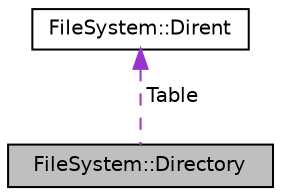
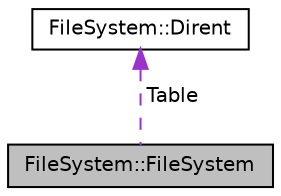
node "FileSystem::Directory": label "FileSystem::Directory" -> "FileSystem::FileSystem"
